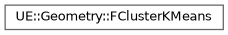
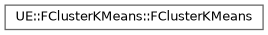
node "UE::Geometry::FClusterKMeans": label "UE::Geometry::FClusterKMeans" -> "UE::FClusterKMeans::FClusterKMeans"
